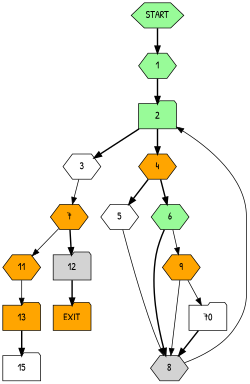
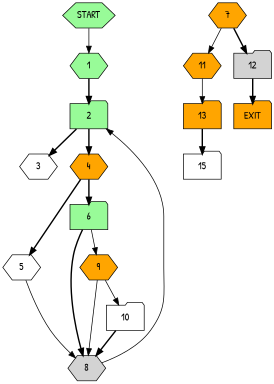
edge "START" -> "1": style bold -> solid
edge "3" -> "7": removed
node "6": shape hexagon -> folder
node "70": label "70" -> "10"
